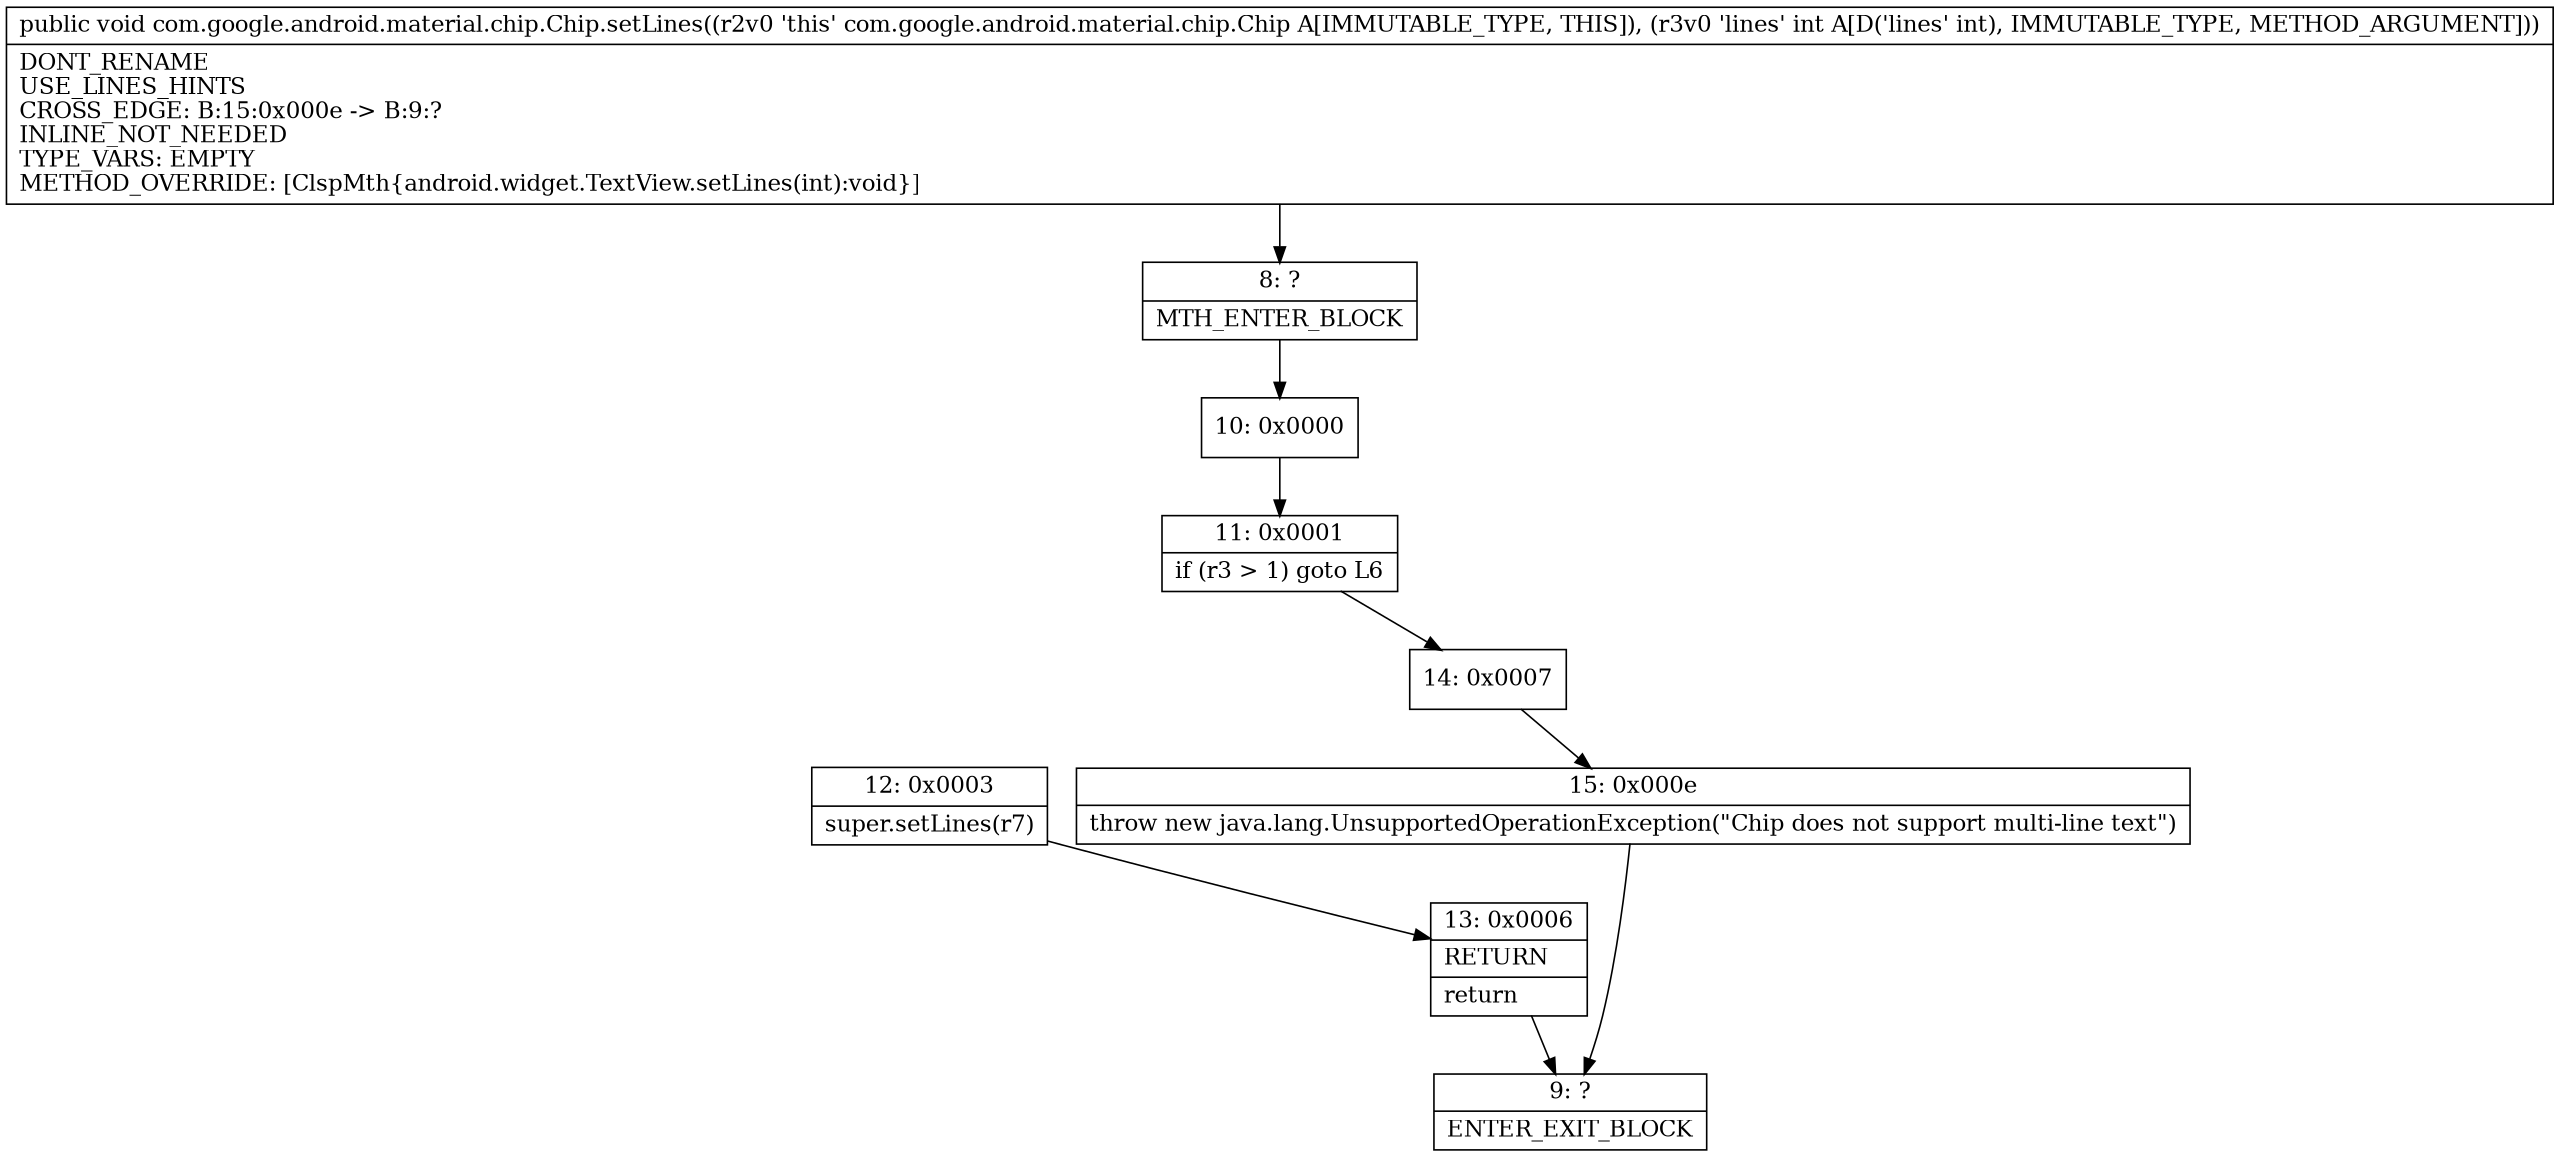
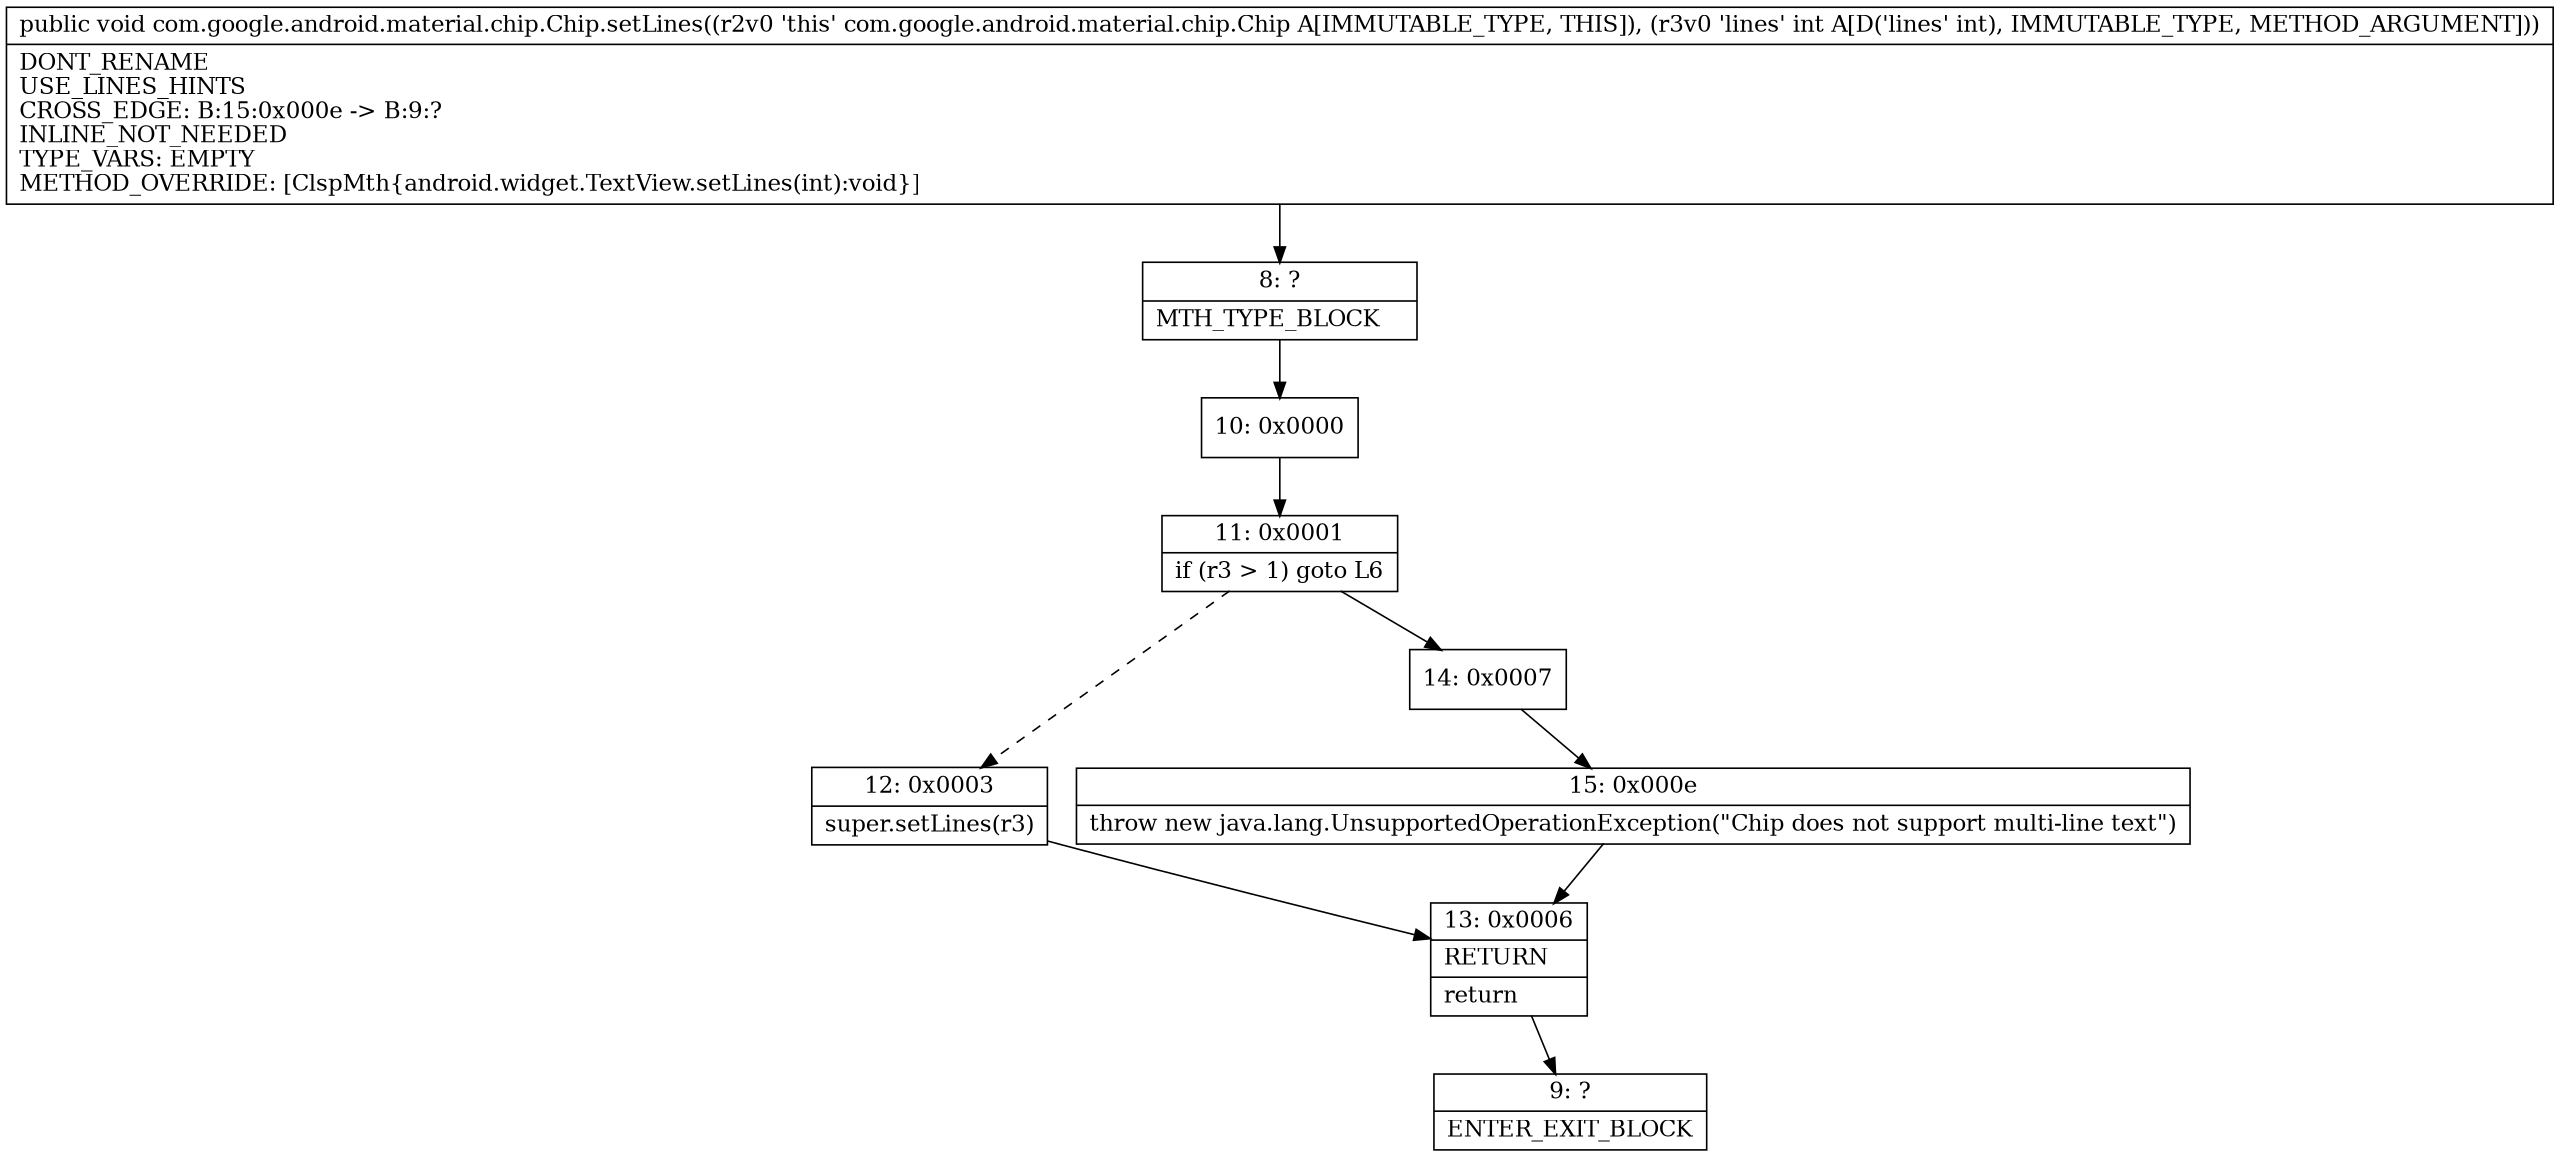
node "8: ?": text "MTH_ENTER_BLOCK" -> "MTH_TYPE_BLOCK"
edge "11: 0x0001" -> "12: 0x0003": added
node "12: 0x0003": text "super.setLines(r7)" -> "super.setLines(r3)"
edge "15: 0x000e" -> "9: ?": now "15: 0x000e" -> "13: 0x0006"
